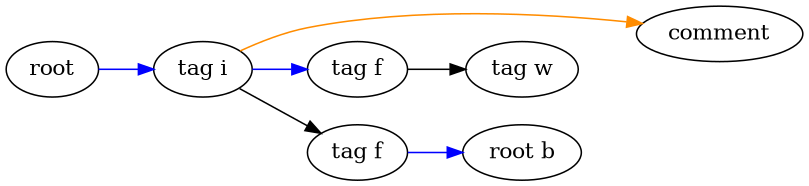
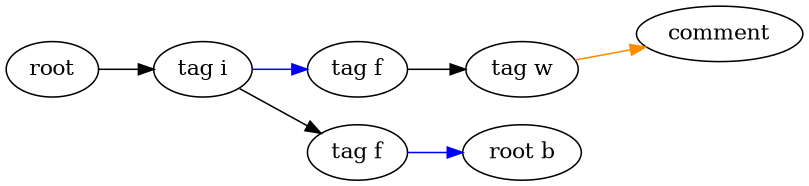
edge "tag i" -> "comment": now "tag w" -> "comment"
edge "root" -> "tag i": color blue -> black
